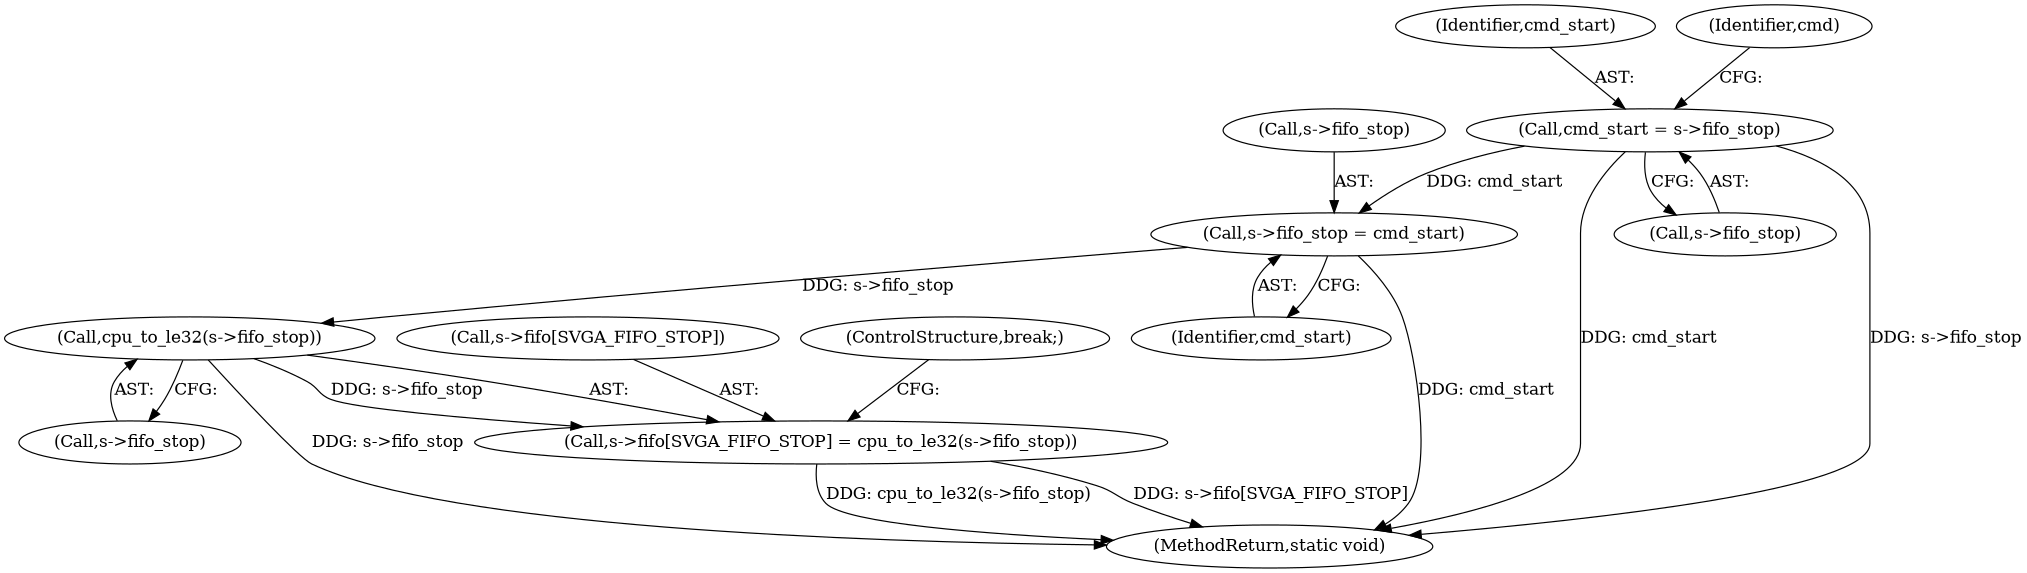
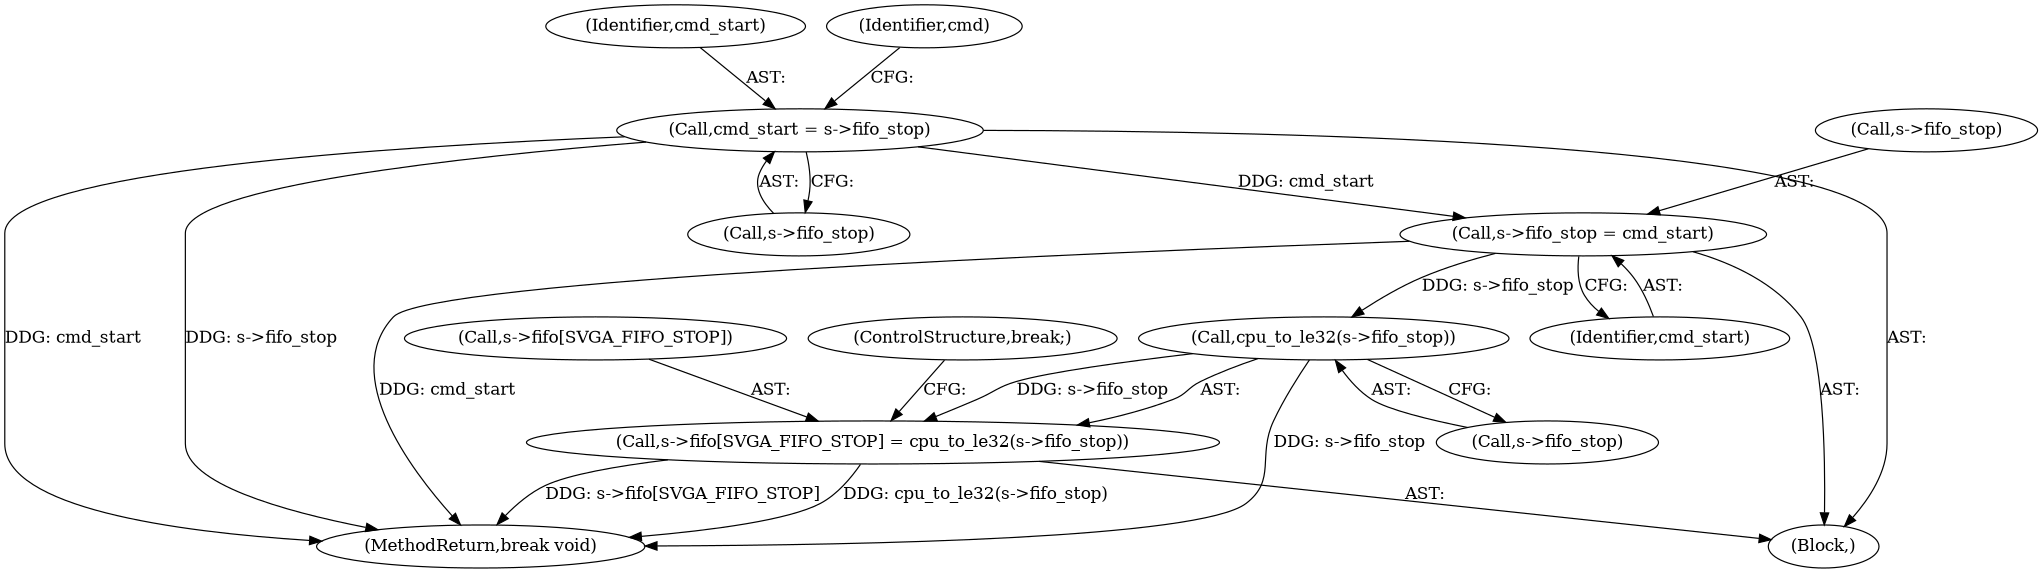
node "(MethodReturn,static void)": label "(MethodReturn,static void)" -> "(MethodReturn,break void)"
node "(Block,)": added
